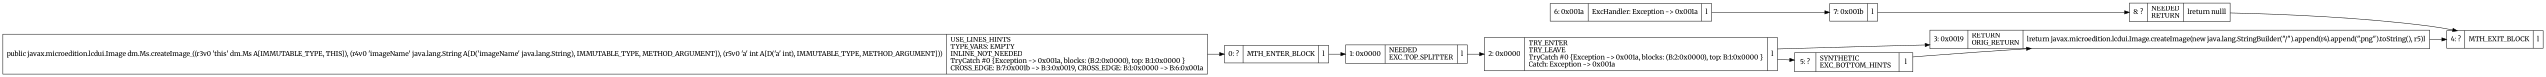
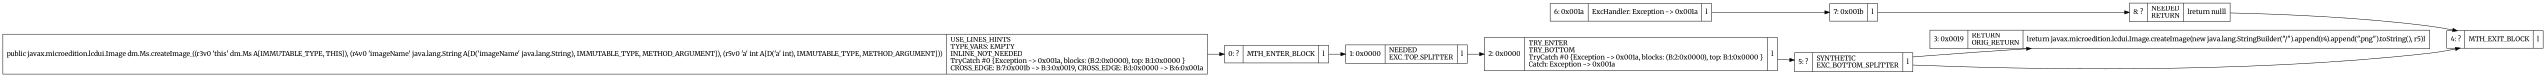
edge "3: 0x0019" -> "4: ?": now "5: ?" -> "4: ?"
edge "2: 0x0000" -> "3: 0x0019": removed
node "2: 0x0000": text "TRY_LEAVE" -> "TRY_BOTTOM"
node "5: ?": text "EXC_BOTTOM_HINTS" -> "EXC_BOTTOM_SPLITTER"
